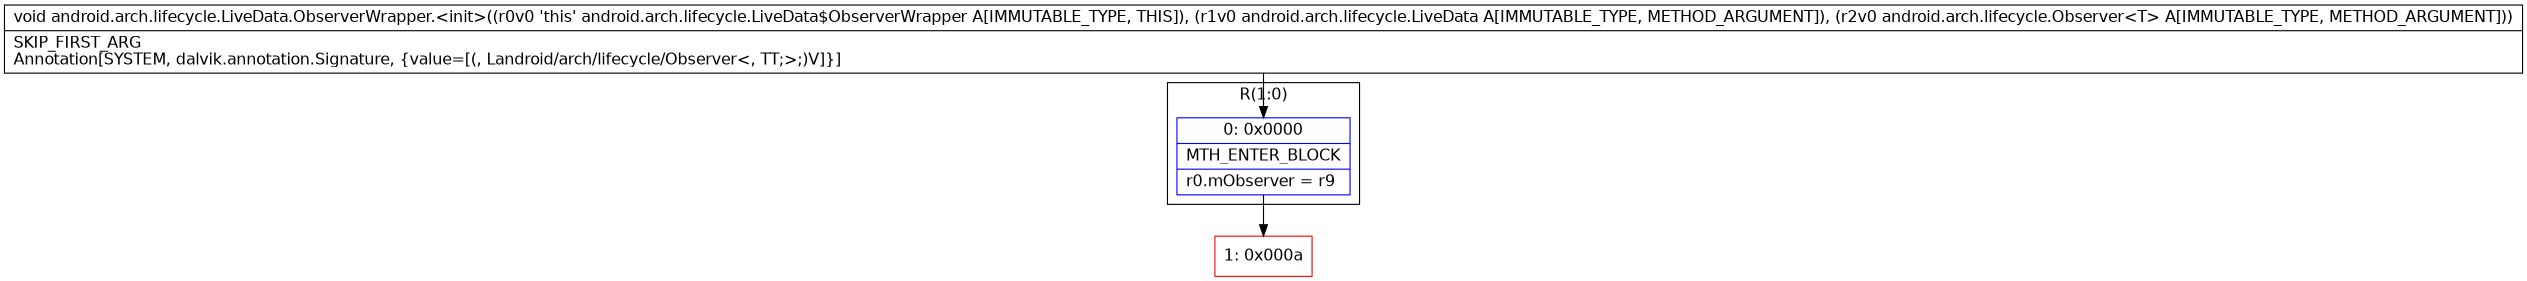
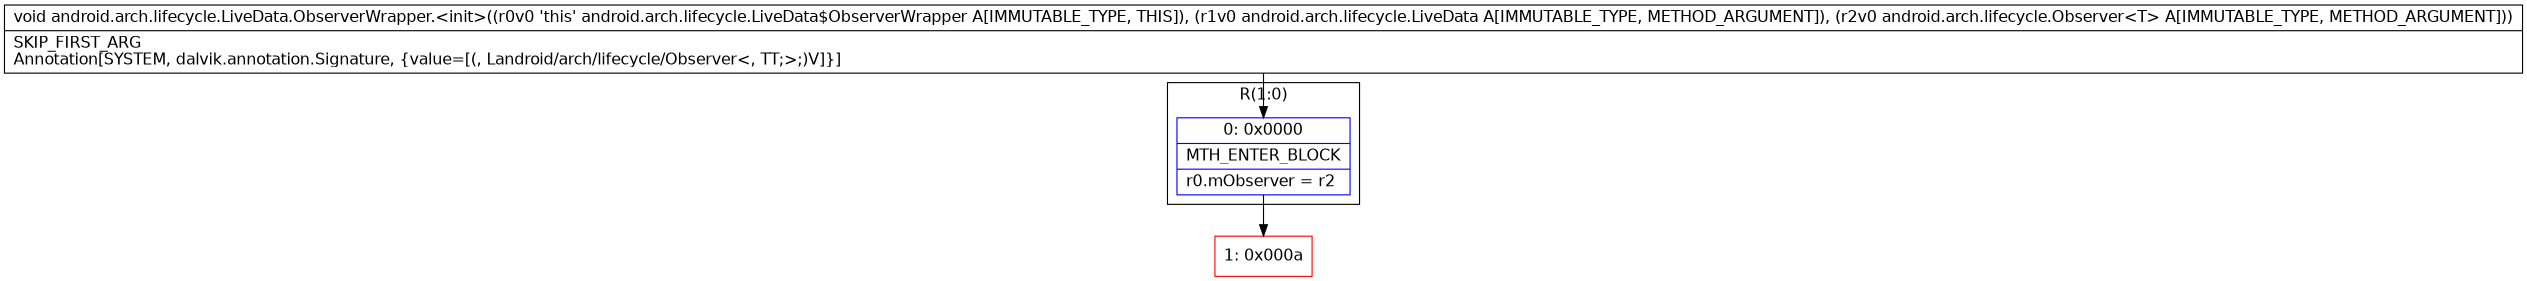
node "0: 0x0000": text "r0.mObserver = r9" -> "r0.mObserver = r2"
